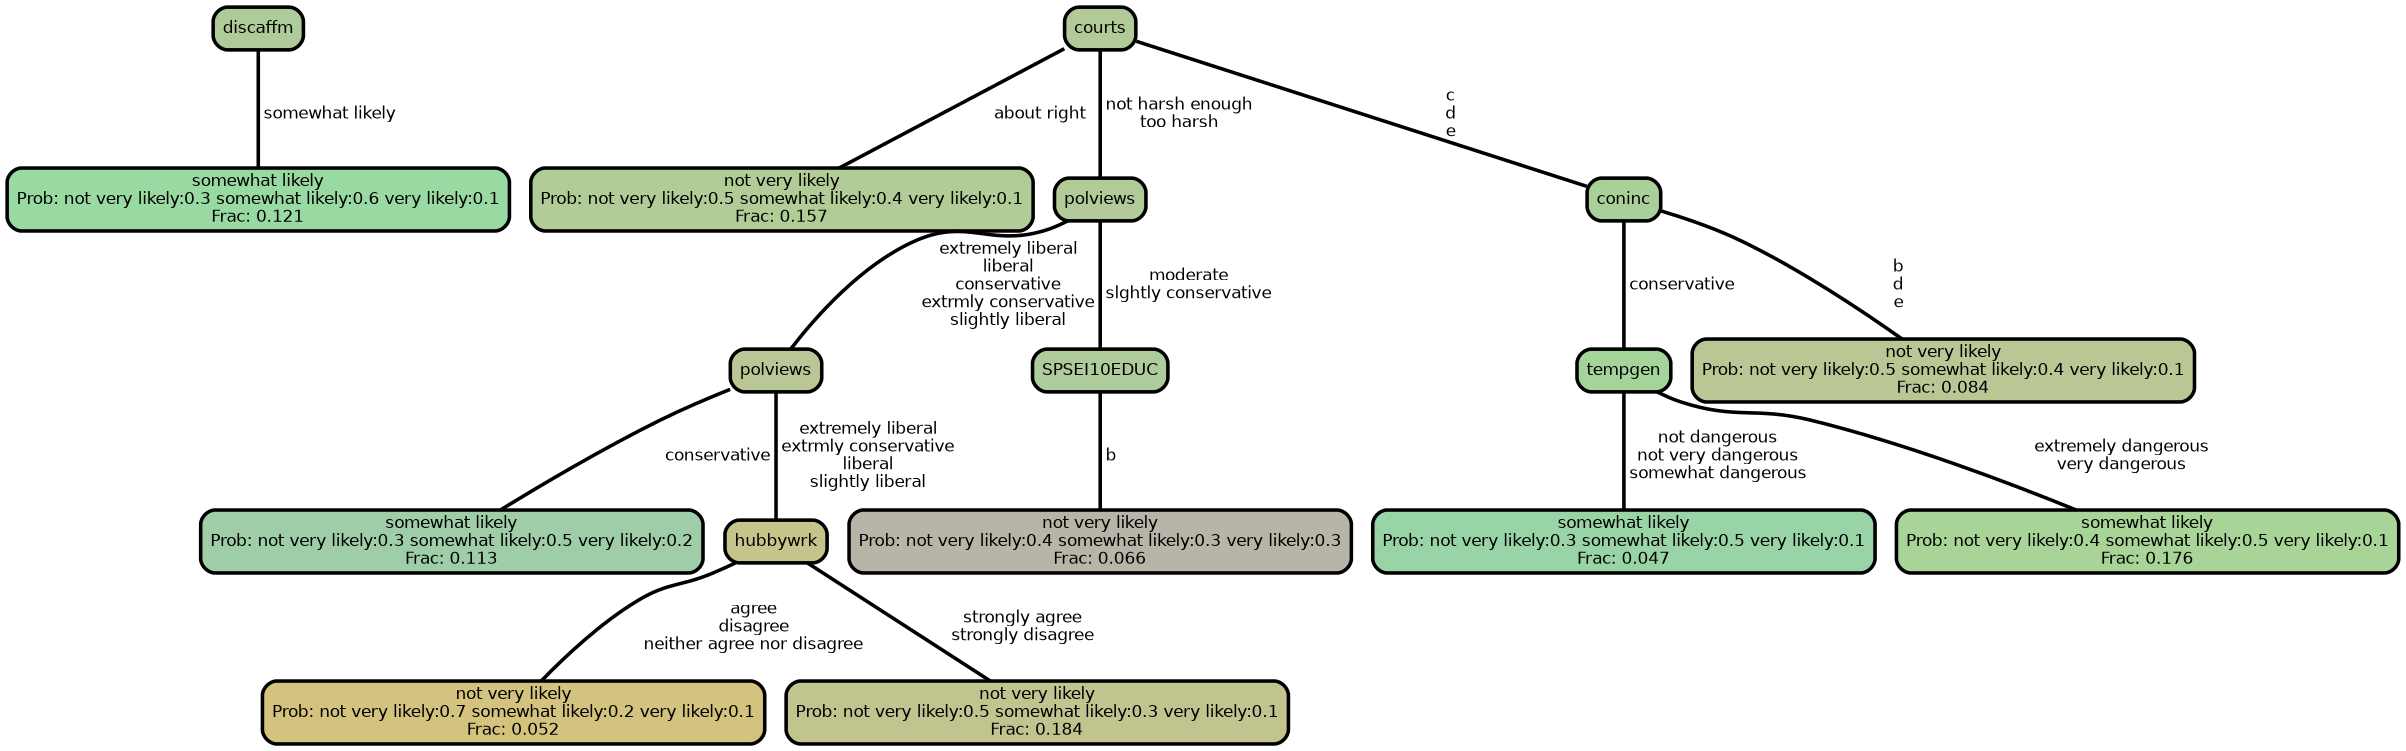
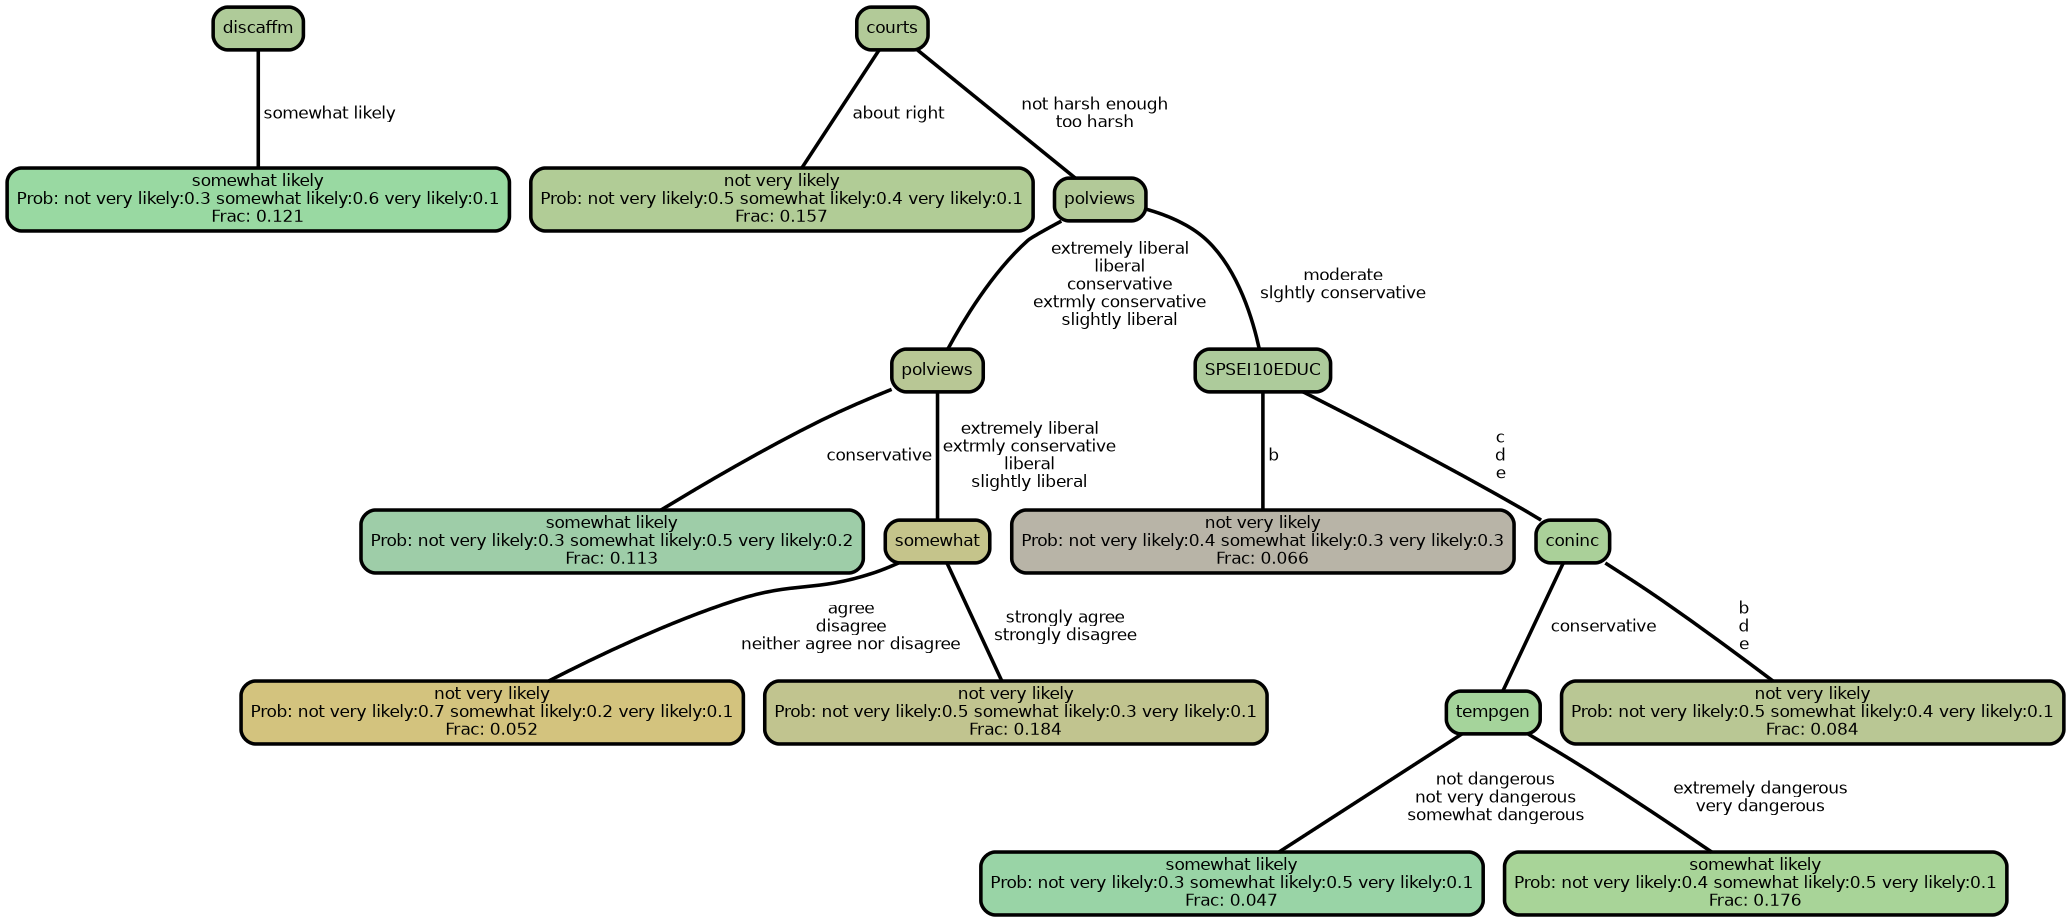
edge "courts" -- "coninc": now "SPSEI10EDUC" -- "coninc"
node "hubbywrk": label "hubbywrk" -> "somewhat"
